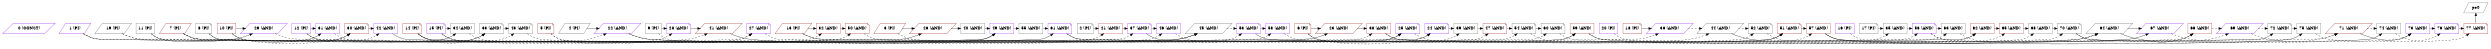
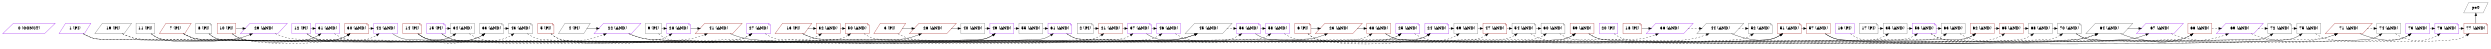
edge "52 (AND)" -> "57 (AND)": removed
edge "6 (PI)" -> "25 (AND)": style solid -> dashed
